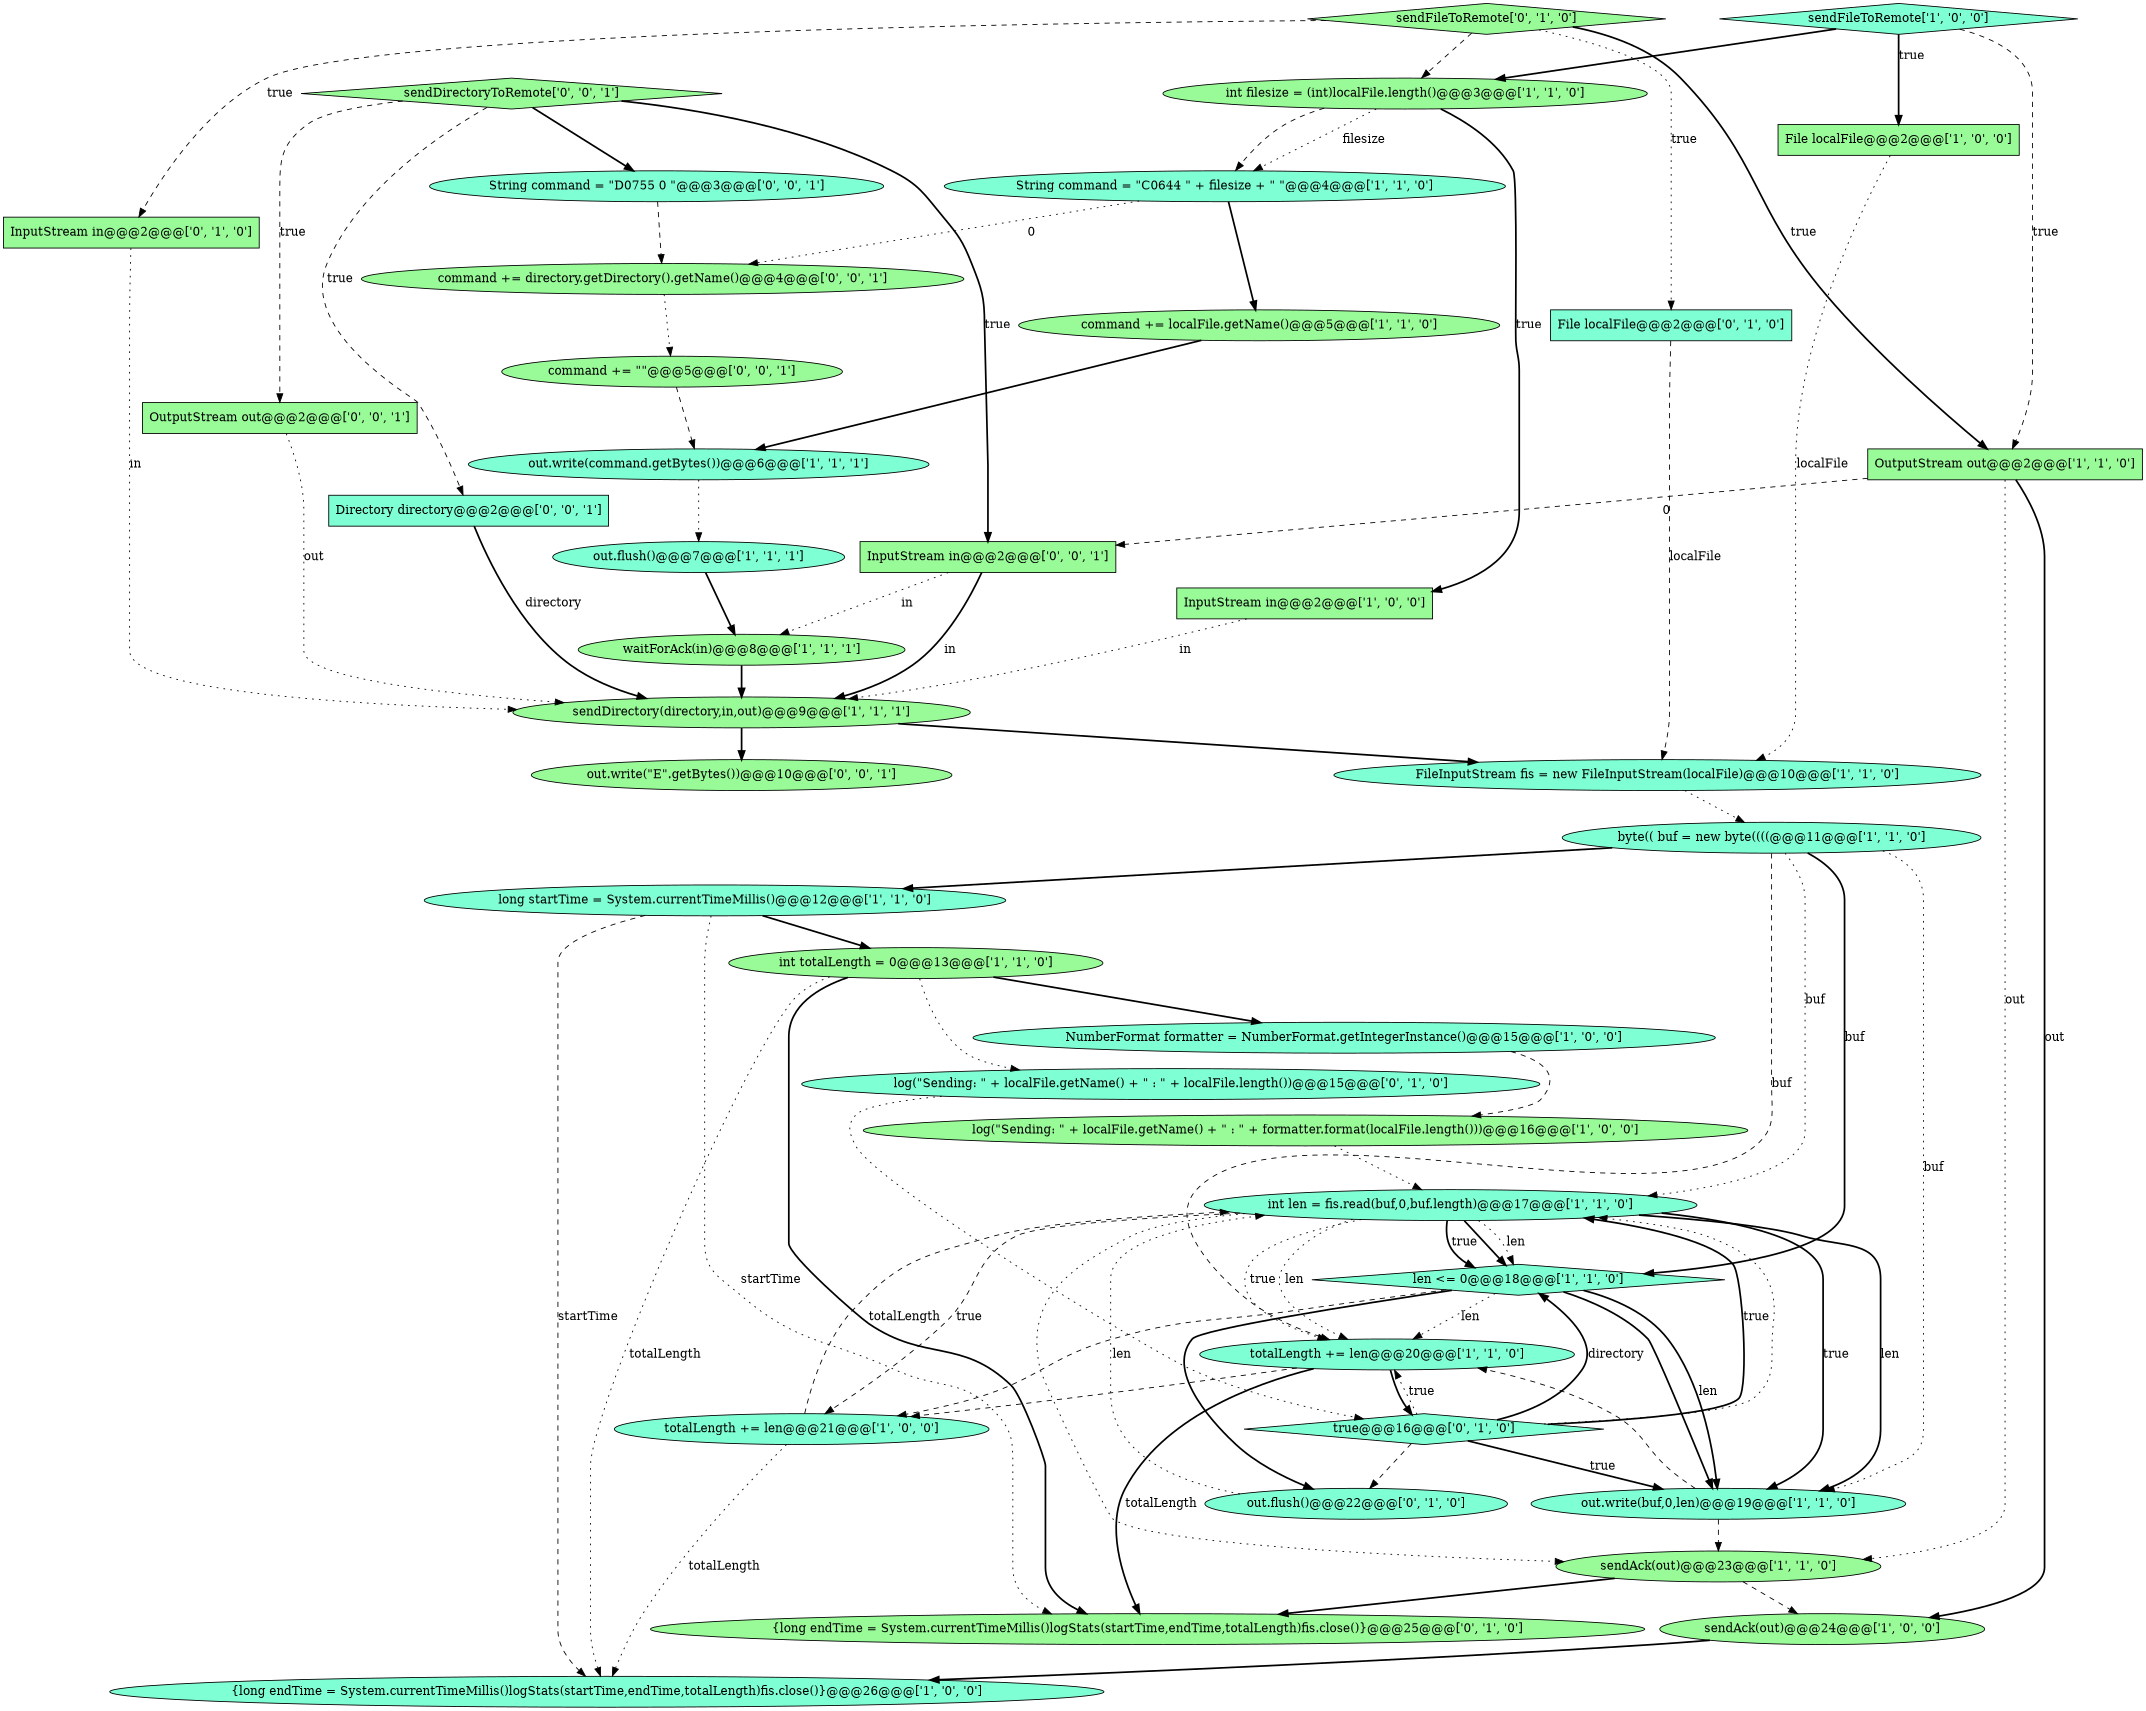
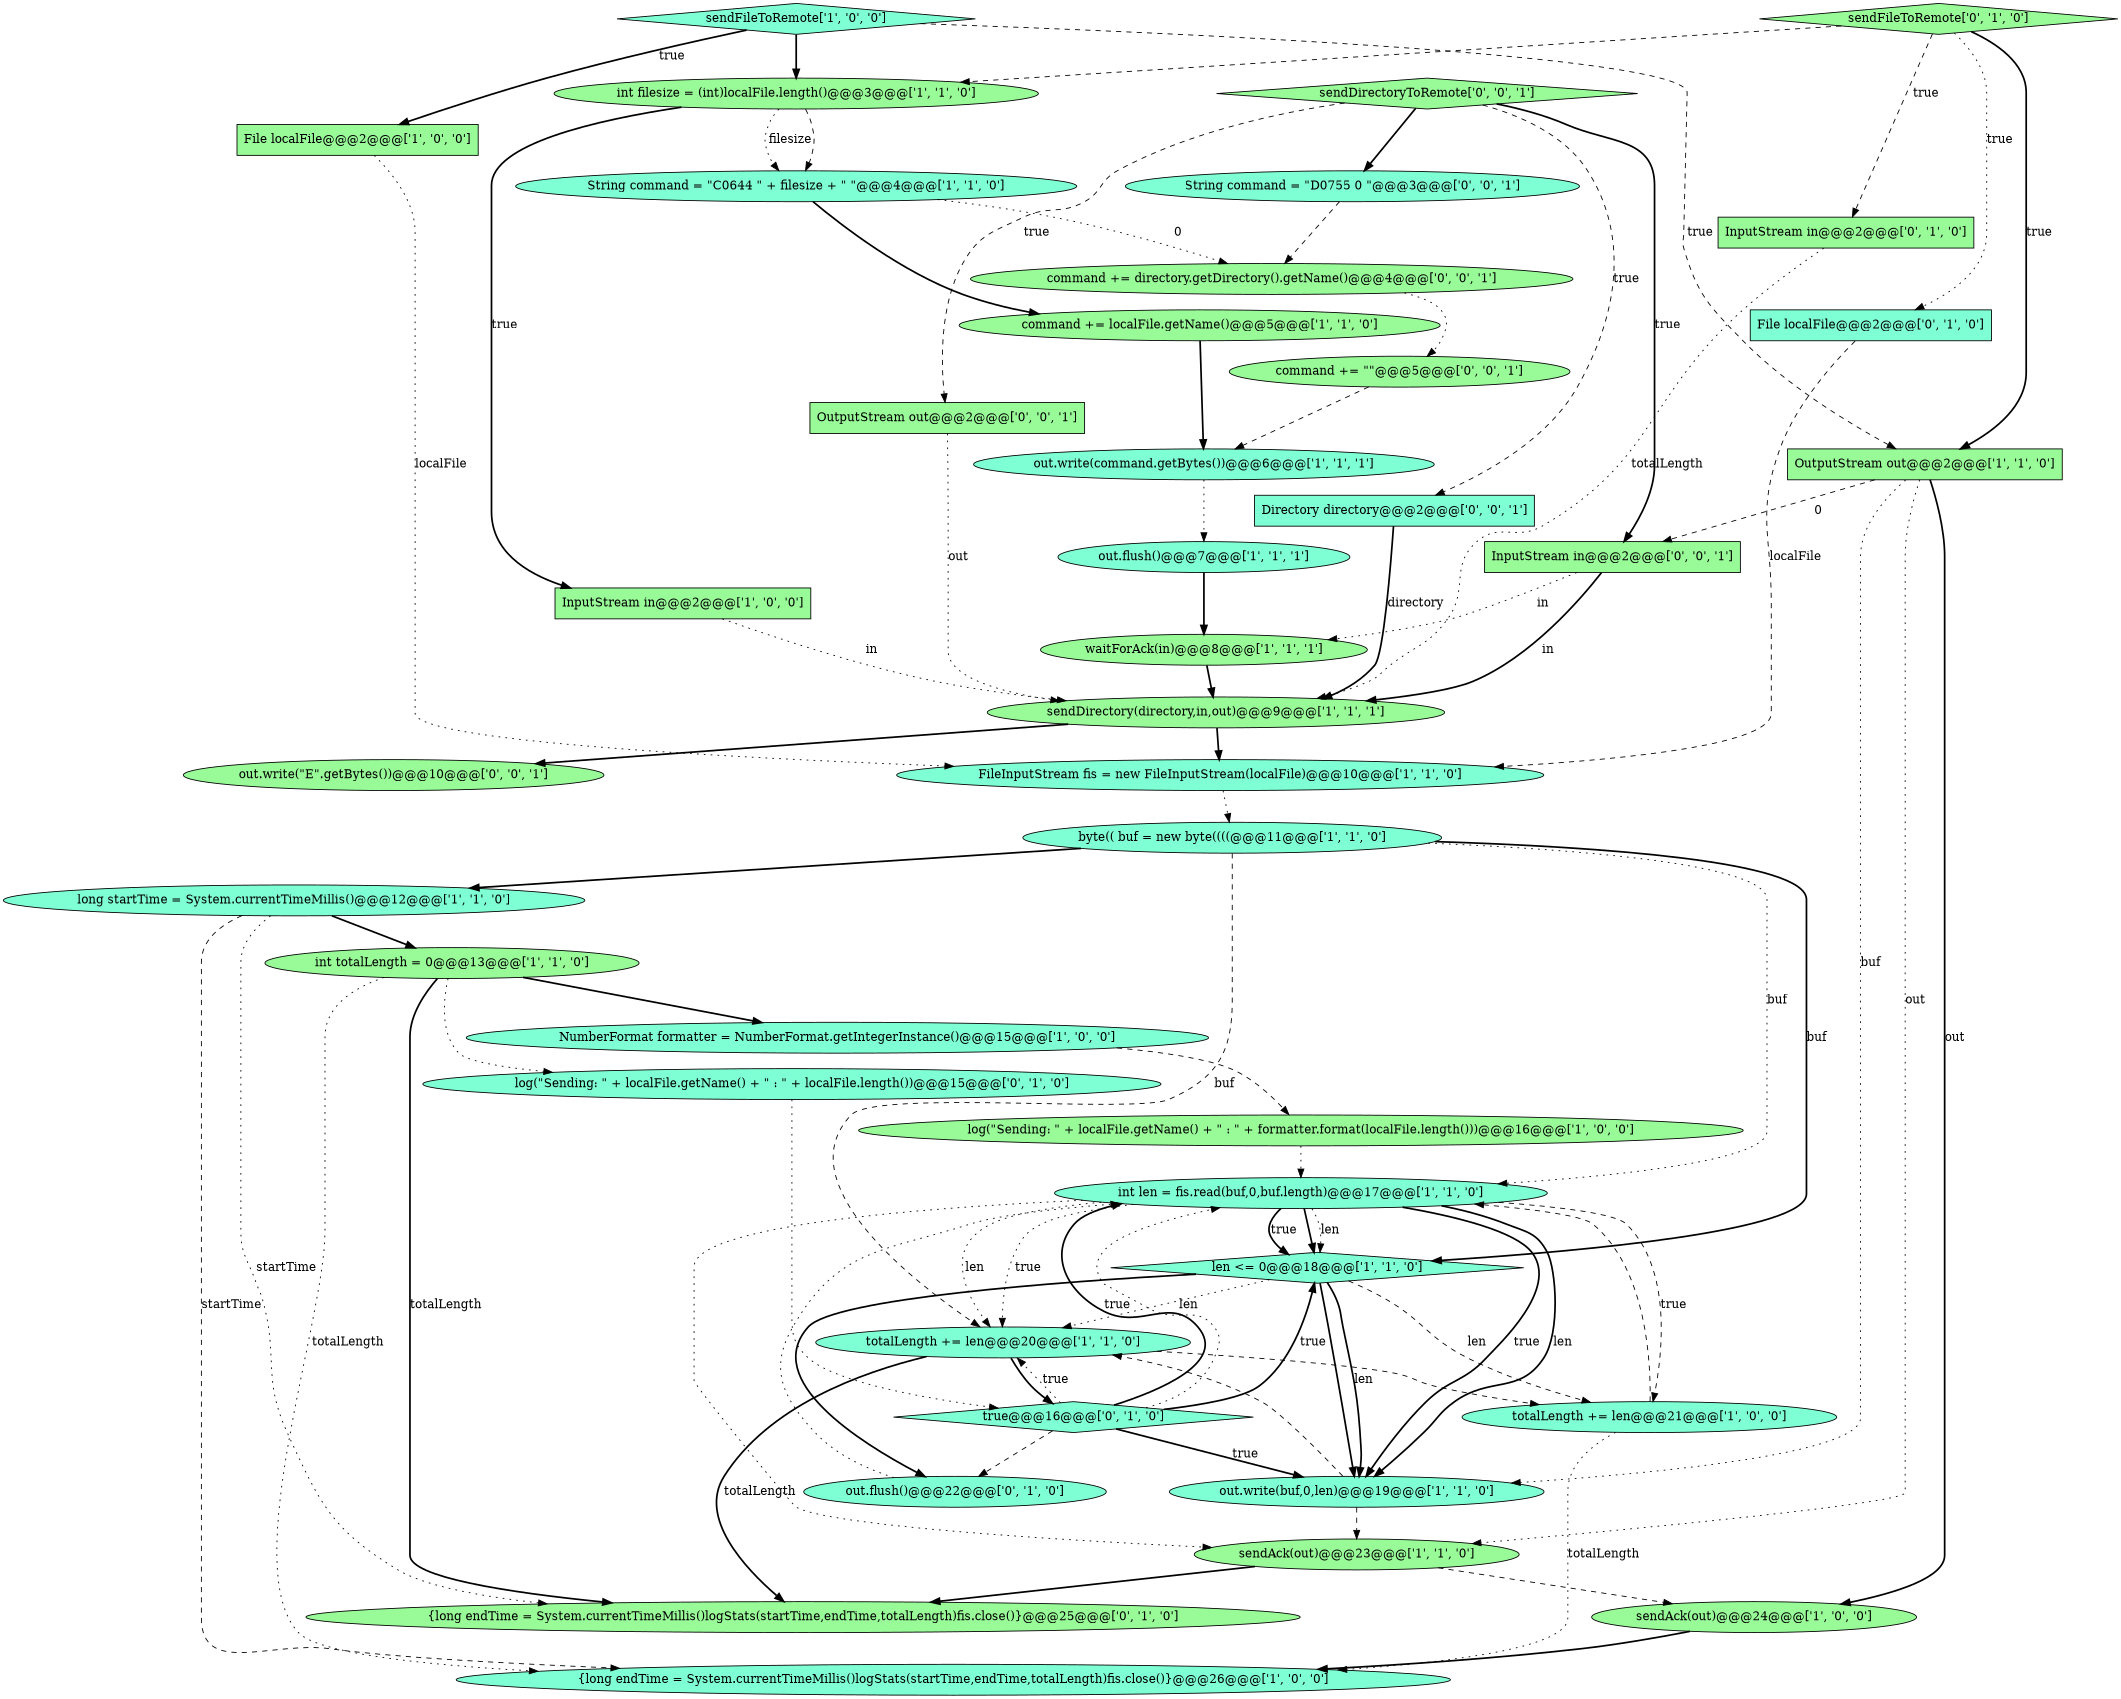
edge "InputStream in@@@2@@@['0', '1', '0']" -> "sendDirectory(directory,in,out)@@@9@@@['1', '1', '1']": label "in" -> "totalLength"
edge "byte(( buf = new byte((((@@@11@@@['1', '1', '0']" -> "out.write(buf,0,len)@@@19@@@['1', '1', '0']": now "OutputStream out@@@2@@@['1', '1', '0']" -> "out.write(buf,0,len)@@@19@@@['1', '1', '0']"
edge "true@@@16@@@['0', '1', '0']" -> "len <= 0@@@18@@@['1', '1', '0']": label "directory" -> "true"
